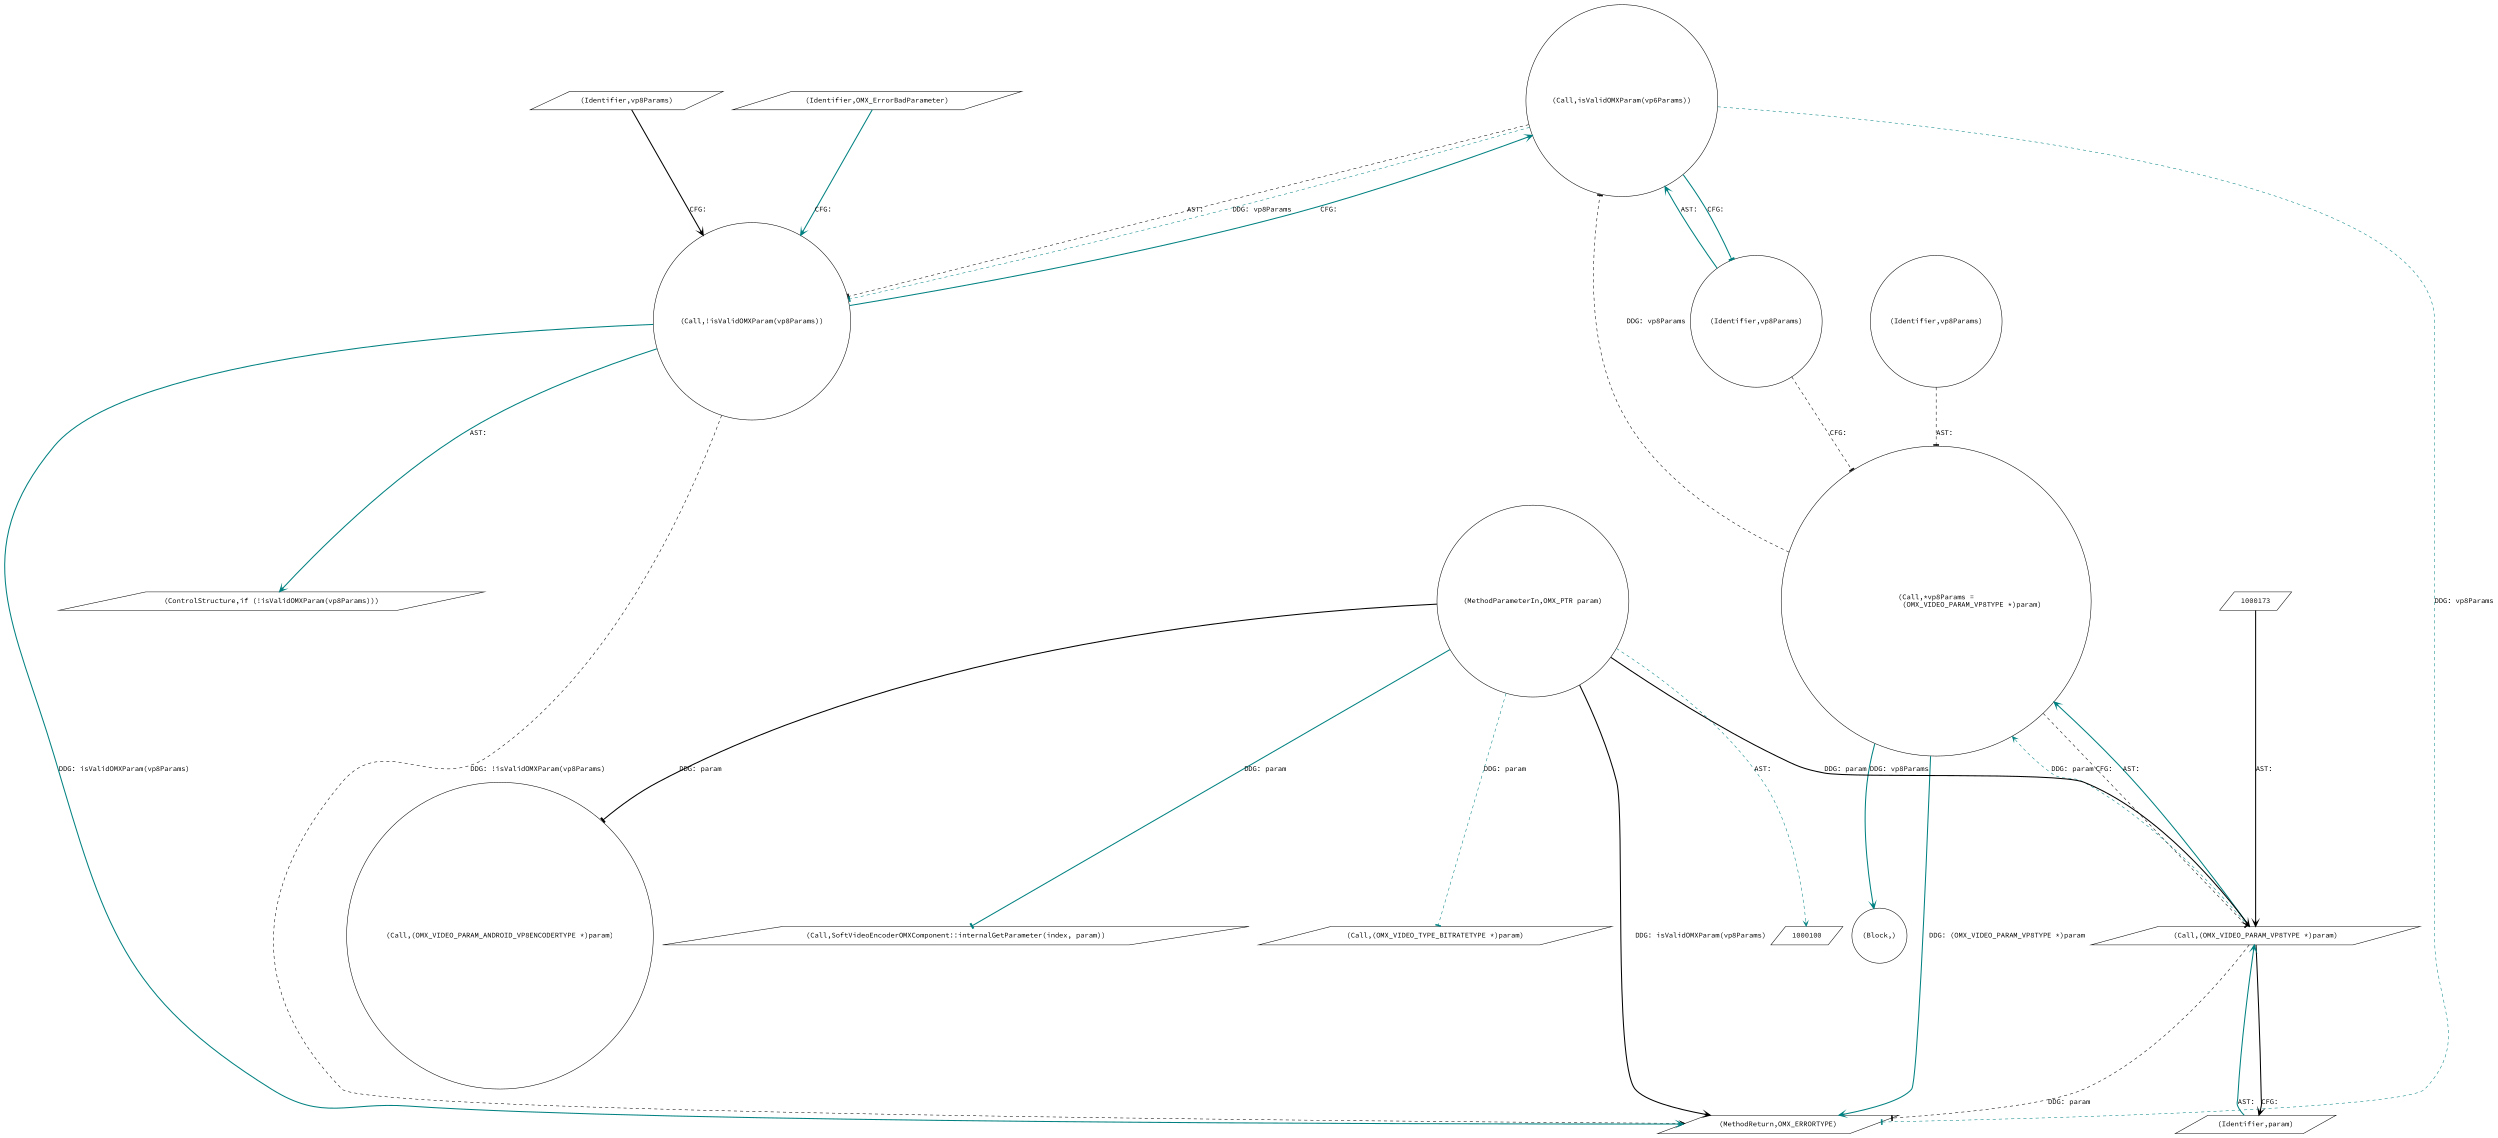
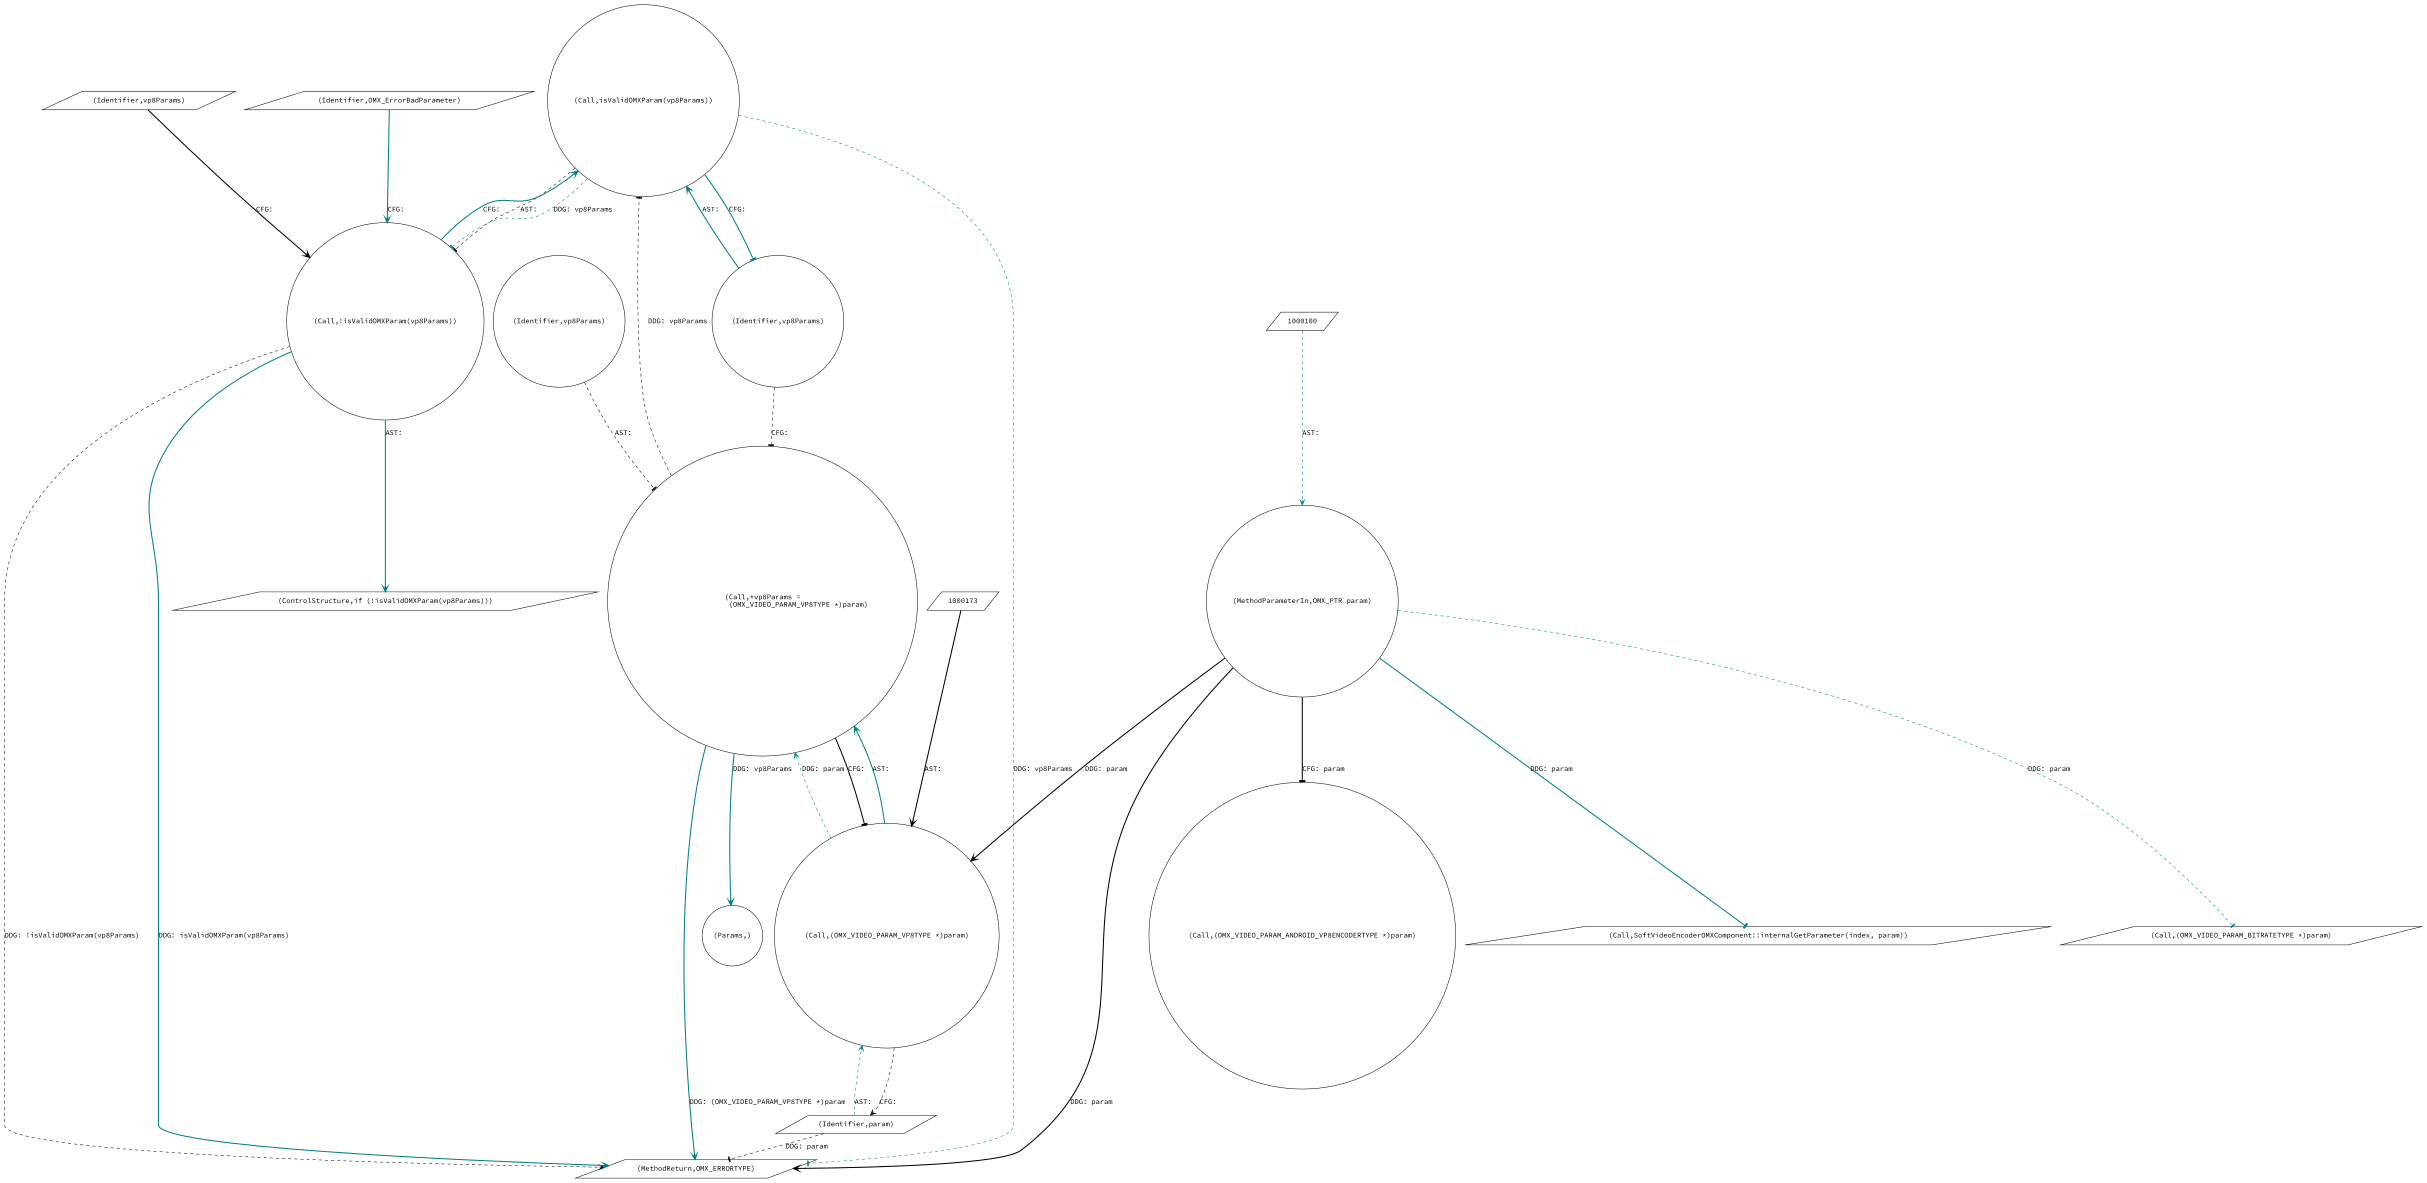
node "(Call,isValidOMXParam(vp6Params))": label "(Call,isValidOMXParam(vp6Params))" -> "(Call,isValidOMXParam(vp8Params))"
edge "(MethodParameterIn,OMX_PTR param)" -> "1000100": reversed
edge "(MethodParameterIn,OMX_PTR param)" -> "(Call,(OMX_VIDEO_PARAM_ANDROID_VP8ENCODERTYPE *)param)": label "DDG: param" -> "CFG: param"
edge "(Call,*vp8Params = (OMX_VIDEO_PARAM_VP8TYPE *)param)" -> "(Call,(OMX_VIDEO_PARAM_VP8TYPE *)param)": style dashed -> bold
node "(Call,(OMX_VIDEO_TYPE_BITRATETYPE *)param)": label "(Call,(OMX_VIDEO_TYPE_BITRATETYPE *)param)" -> "(Call,(OMX_VIDEO_PARAM_BITRATETYPE *)param)"
edge "(MethodParameterIn,OMX_PTR param)" -> "(MethodReturn,OMX_ERRORTYPE)": label "DDG: isValidOMXParam(vp8Params)" -> "DDG: param"
node "(Block,)": label "(Block,)" -> "(Params,)"
node "(Call,(OMX_VIDEO_PARAM_VP8TYPE *)param)": shape parallelogram -> circle
edge "(Call,(OMX_VIDEO_PARAM_VP8TYPE *)param)" -> "(Identifier,param)": style bold -> dashed
edge "(Identifier,param)" -> "(Call,(OMX_VIDEO_PARAM_VP8TYPE *)param)": style bold -> dashed
edge "(Call,(OMX_VIDEO_PARAM_VP8TYPE *)param)" -> "(MethodReturn,OMX_ERRORTYPE)": now "(Identifier,param)" -> "(MethodReturn,OMX_ERRORTYPE)"
